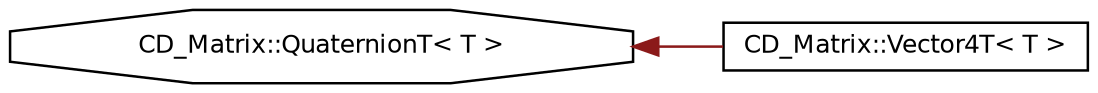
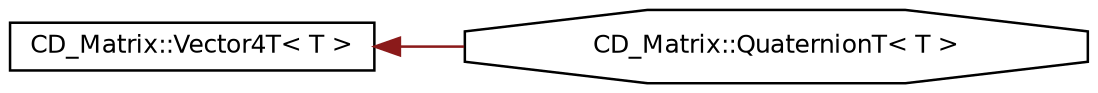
edge "CD_Matrix::Vector4T< T >" -> "CD_Matrix::QuaternionT< T >": reversed
